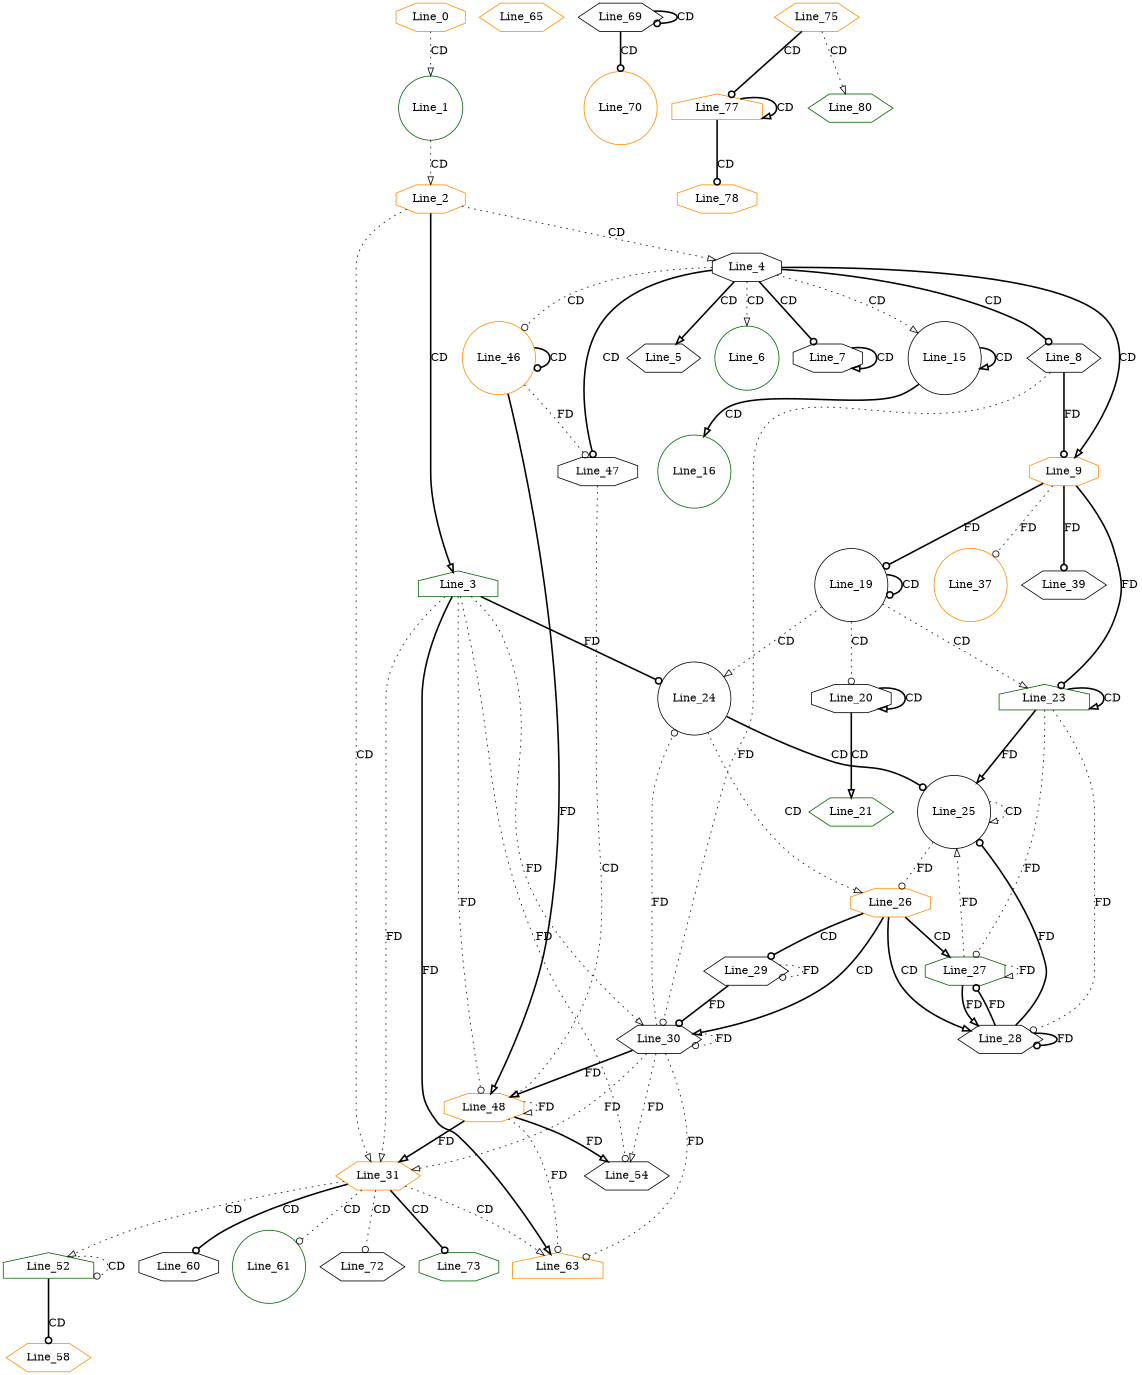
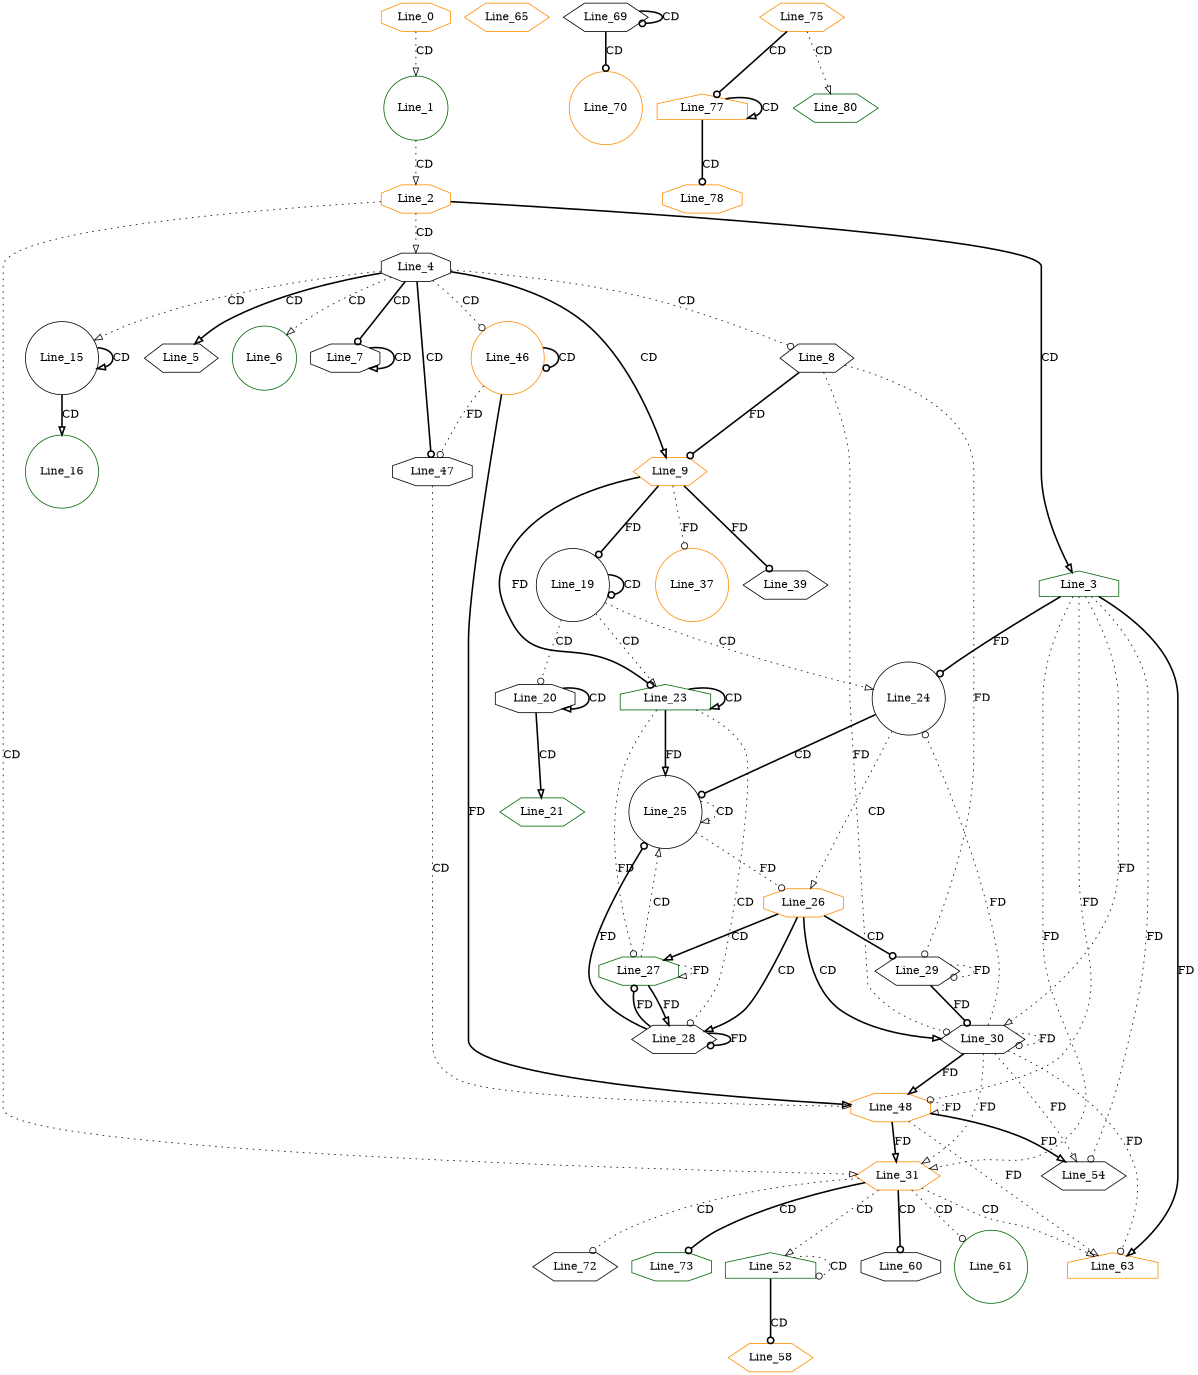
edge "Line_4" -> "Line_8": style bold -> dotted
node "Line_9": shape octagon -> hexagon
edge "Line_8" -> "Line_29": added, label "FD"
edge "Line_27" -> "Line_25": label "FD" -> "CD"
edge "Line_23" -> "Line_28": label "FD" -> "CD"
edge "Line_48" -> "Line_63": arrowhead odot -> onormal
